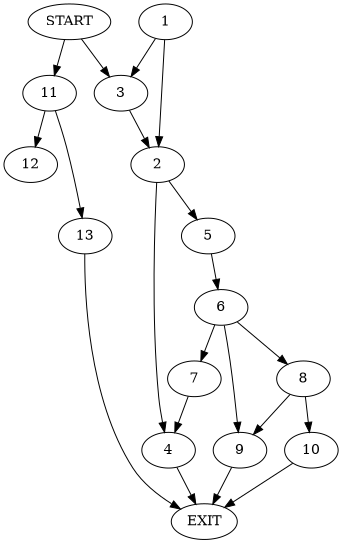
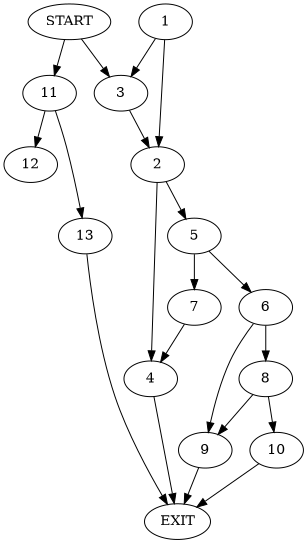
edge "6" -> "7": now "5" -> "7"
